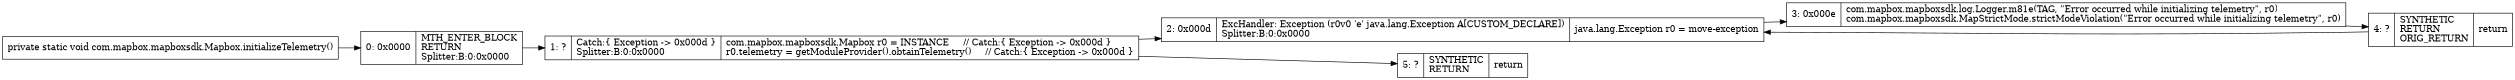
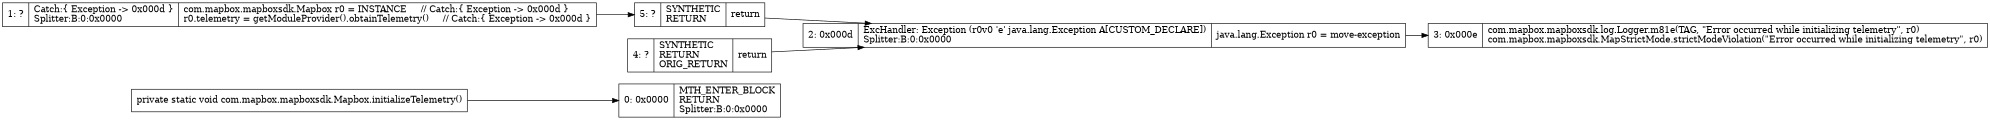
edge "3: 0x000e" -> "4: ?": removed
edge "1: ?" -> "2: 0x000d": now "5: ?" -> "2: 0x000d"
edge "0: 0x0000" -> "1: ?": removed
